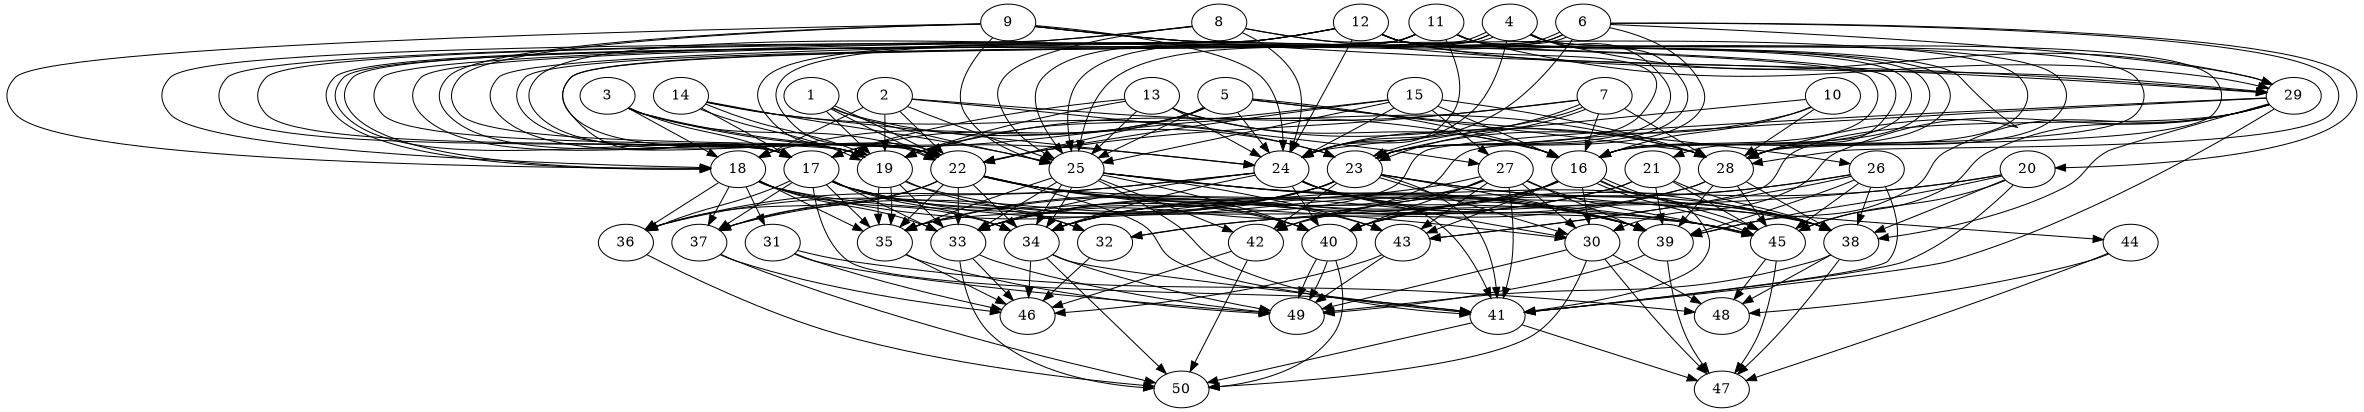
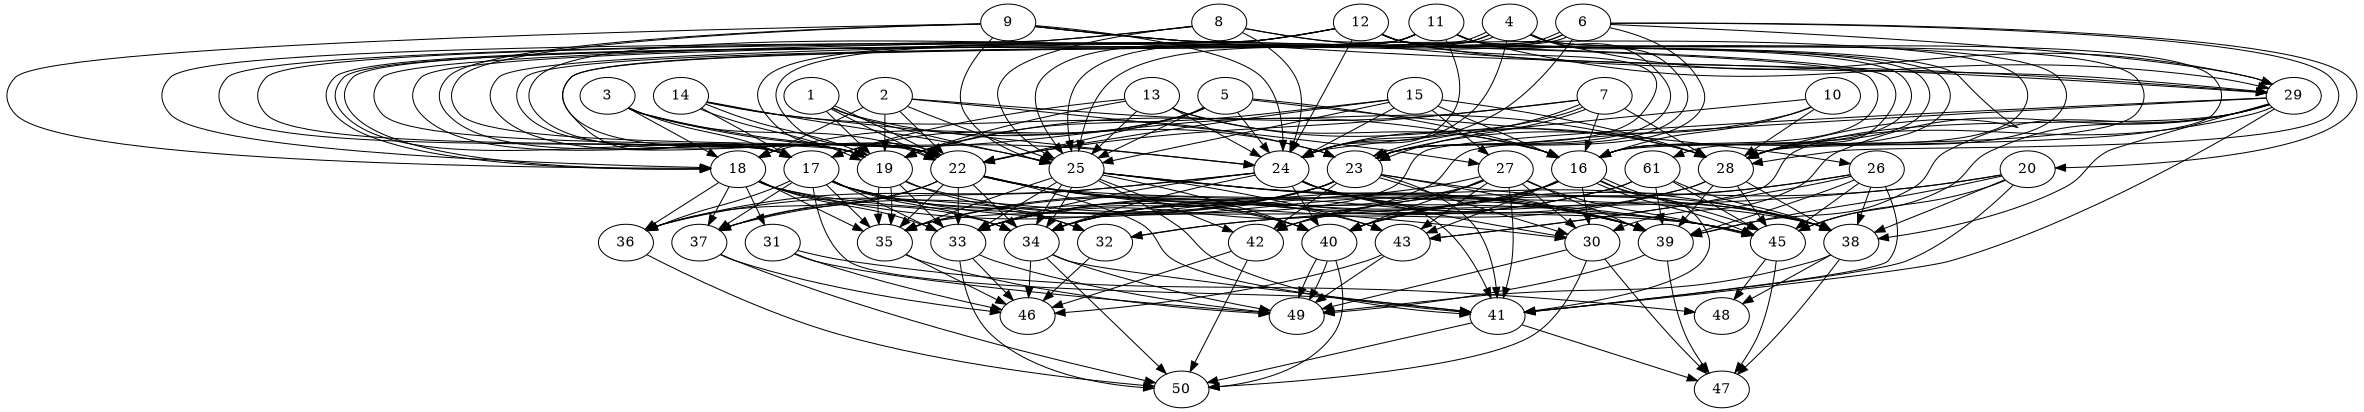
edge "5" -> "28": now "29" -> "28"
node "21": label "21" -> "61"
node "44": removed
edge "30" -> "48": removed
